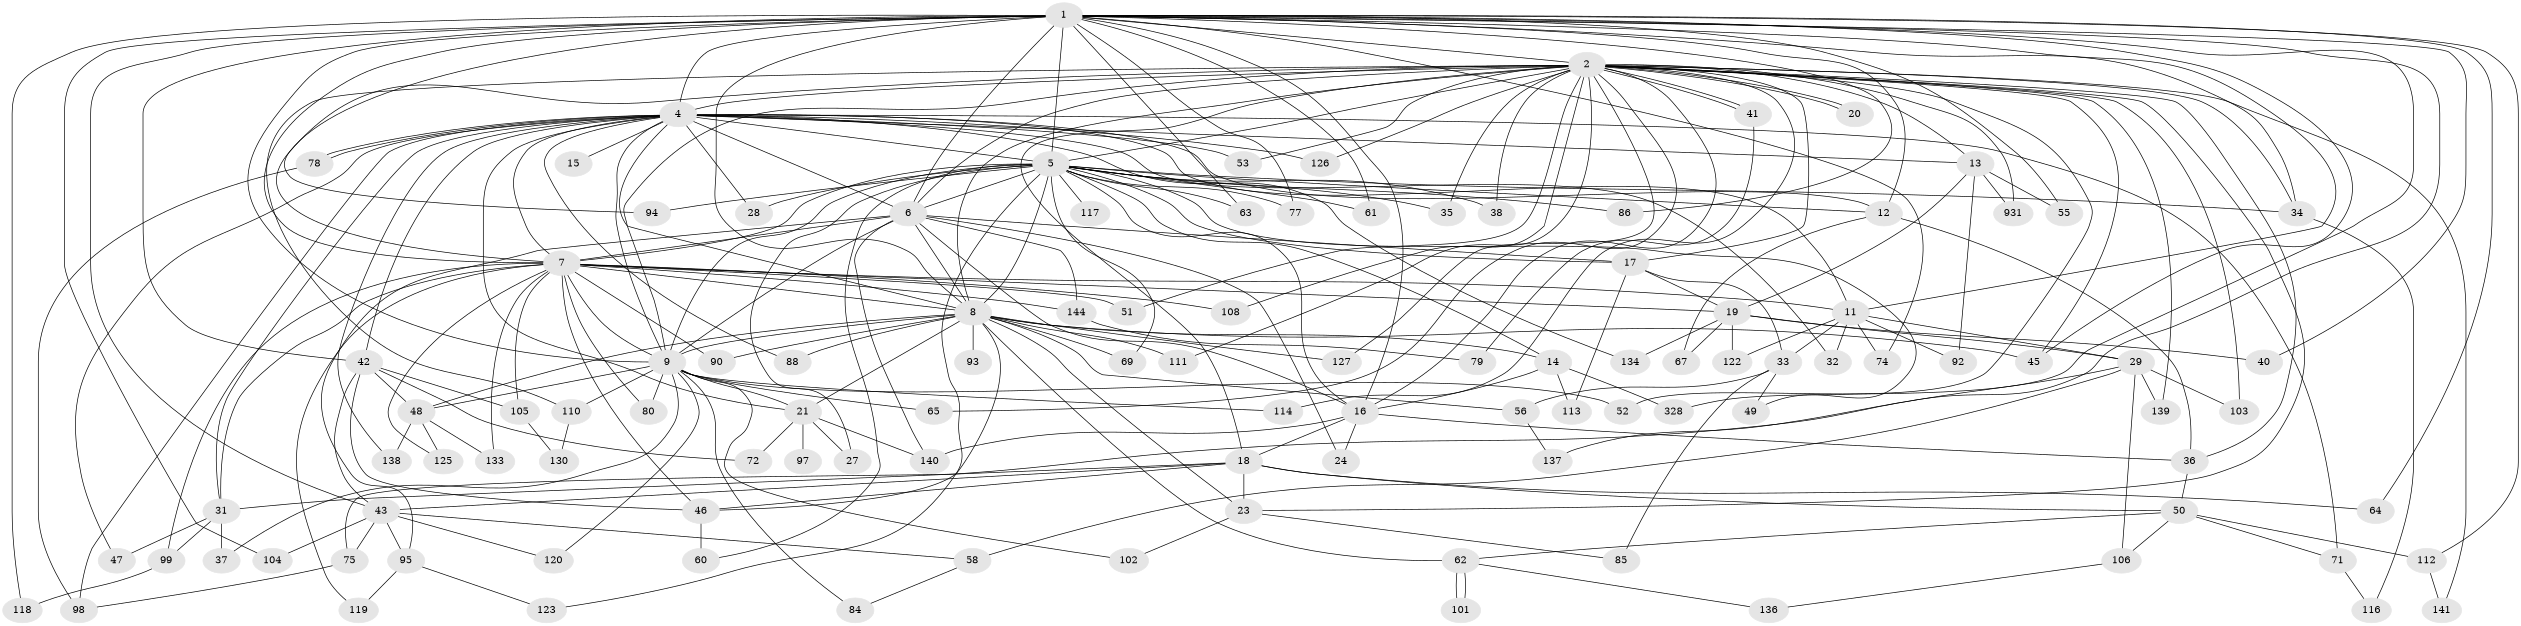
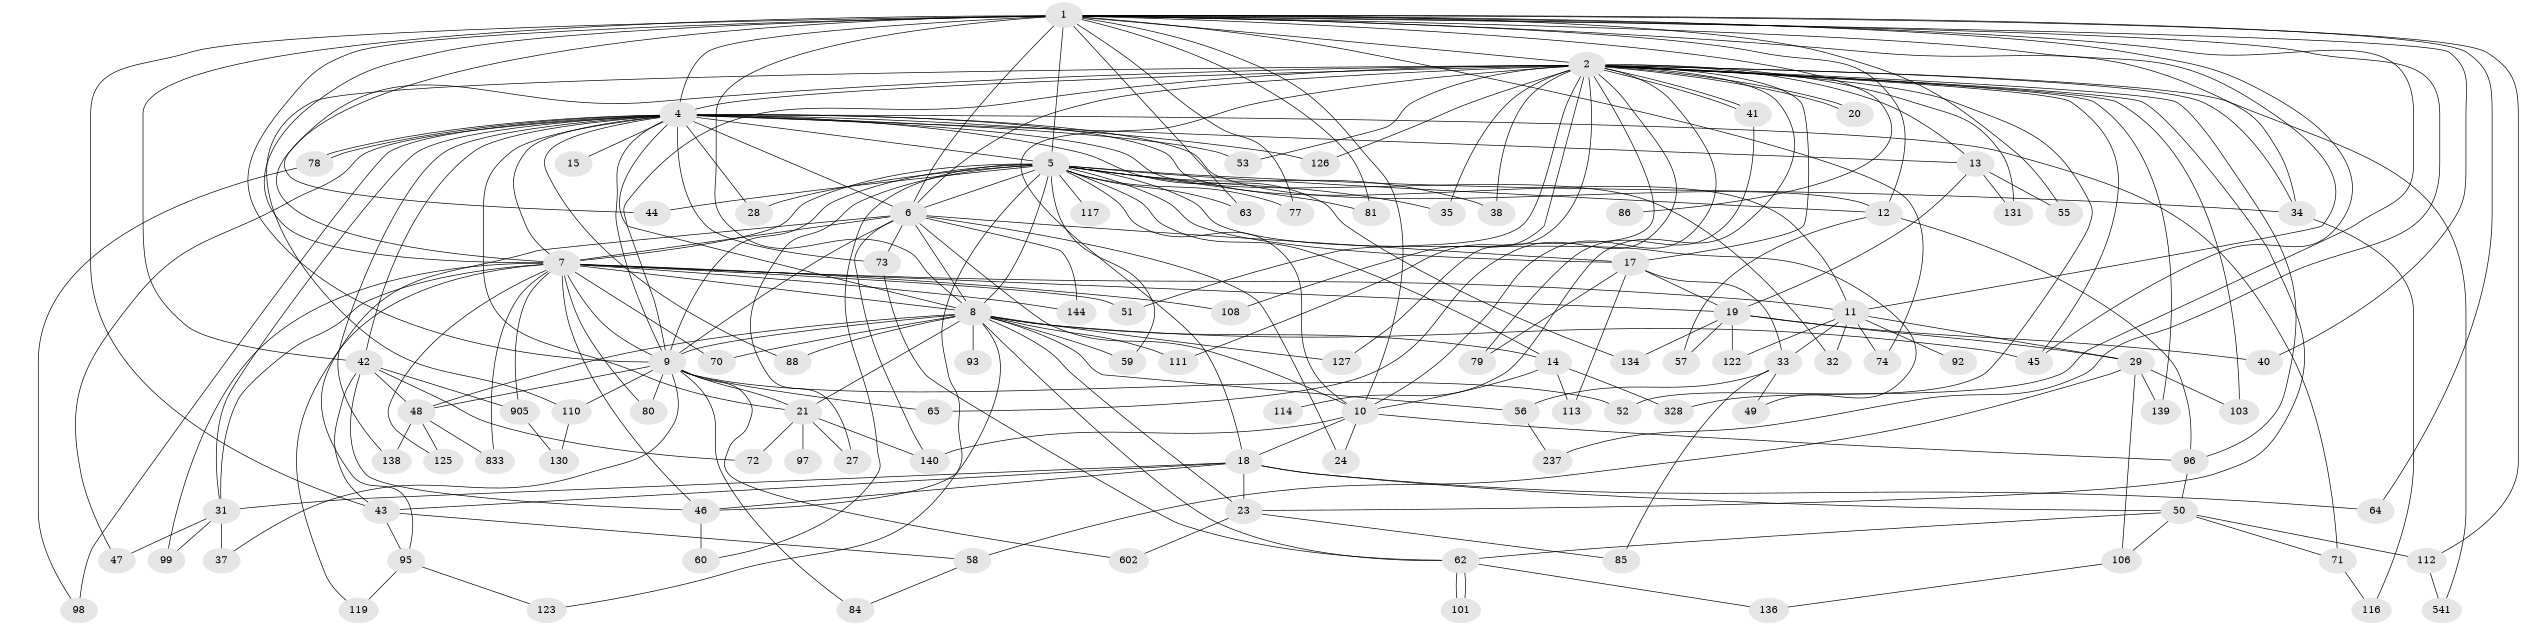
edge "2" -- "8": removed
edge "2" -- "5": removed
edge "5" -- "86": removed
node "94": label "94" -> "44"
node "61": label "61" -> "81"
node "931": label "931" -> "131"
node "73": added
edge "13" -- "92": removed
edge "144" -- "79": now "17" -- "79"
node "90": label "90" -> "70"
node "69": label "69" -> "59"
node "67": label "67" -> "57"
edge "9" -- "114": removed
node "105": label "105" -> "905"
node "16": label "16" -> "10"
node "133": label "133" -> "833"
node "137": label "137" -> "237"
node "36": label "36" -> "96"
node "104": removed
node "75": removed
node "120": removed
node "102": label "102" -> "602"
node "118": removed
node "141": label "141" -> "541"
